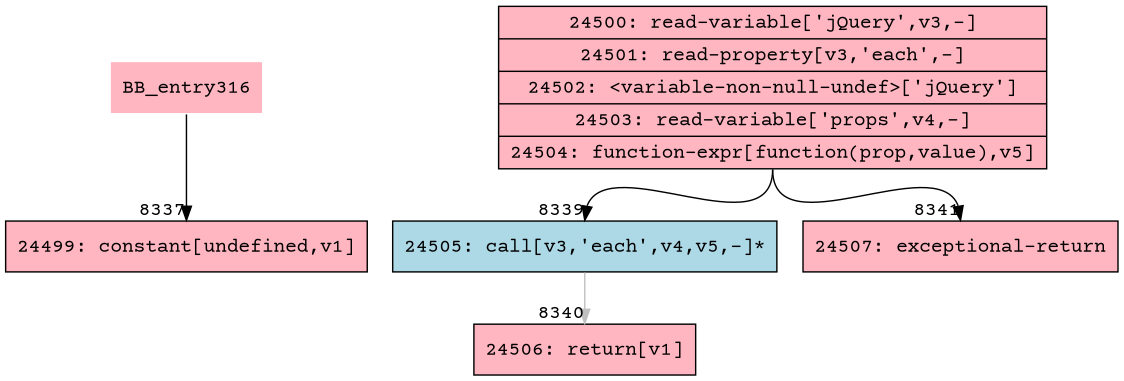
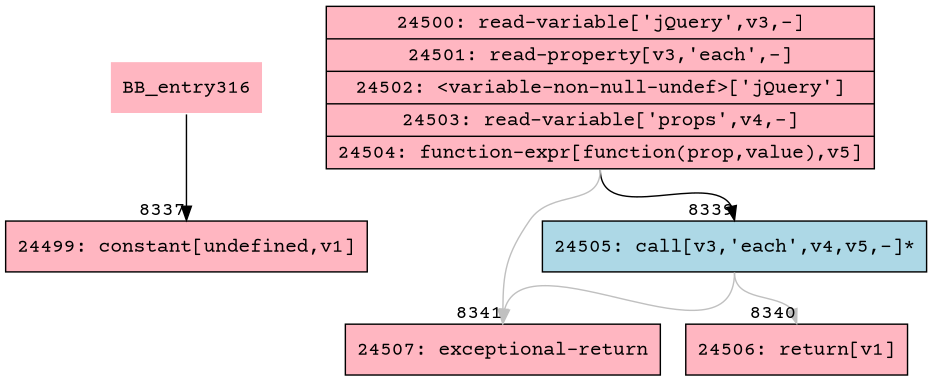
edge "24500: read-variable['jQuery',v3,-]" -> "24507: exceptional-return": color black -> gray
edge "24505: call[v3,'each',v4,v5,-]*" -> "24507: exceptional-return": added
